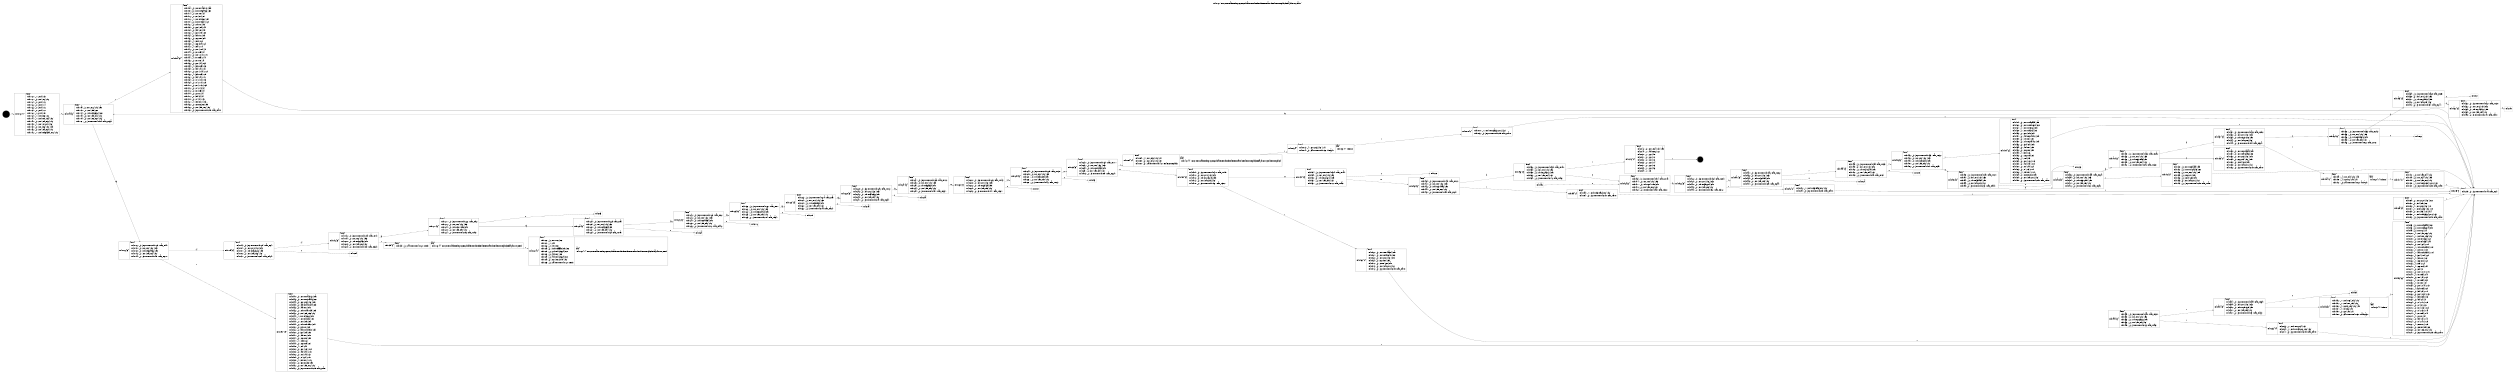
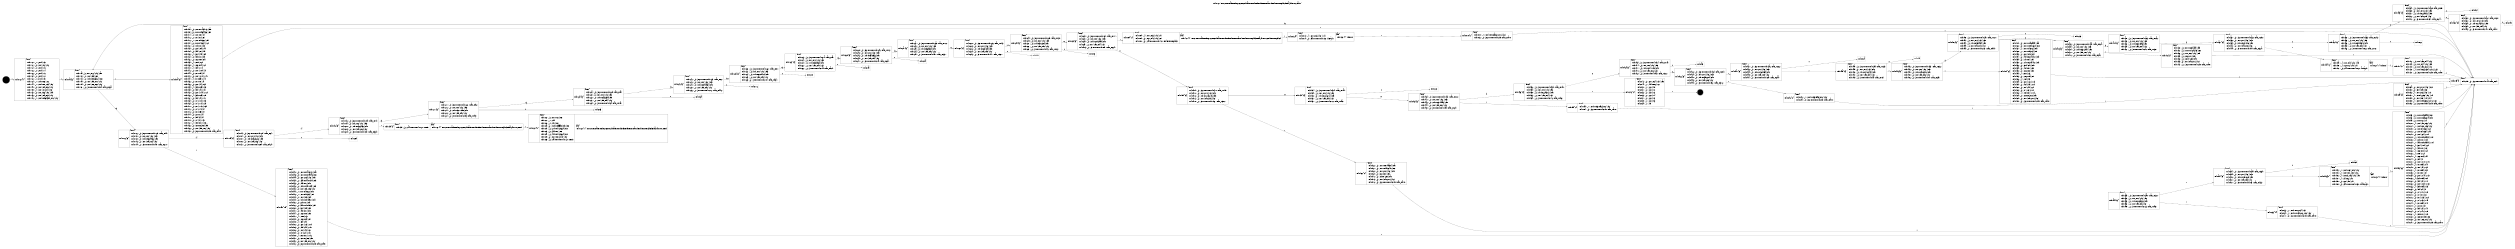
node "0x401ca2 [27]": removed
edge "0x401af2" -> "0x40196f [25]": reversed
